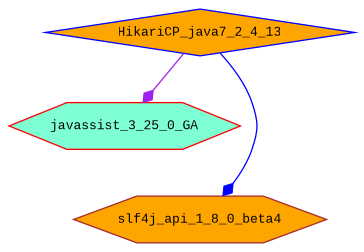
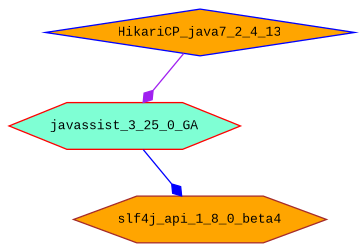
edge "HikariCP_java7_2_4_13" -> "slf4j_api_1_8_0_beta4": now "javassist_3_25_0_GA" -> "slf4j_api_1_8_0_beta4"
